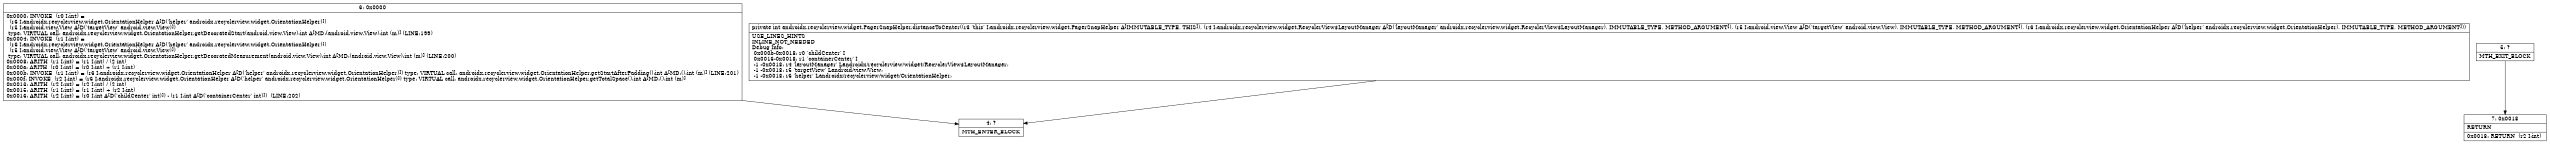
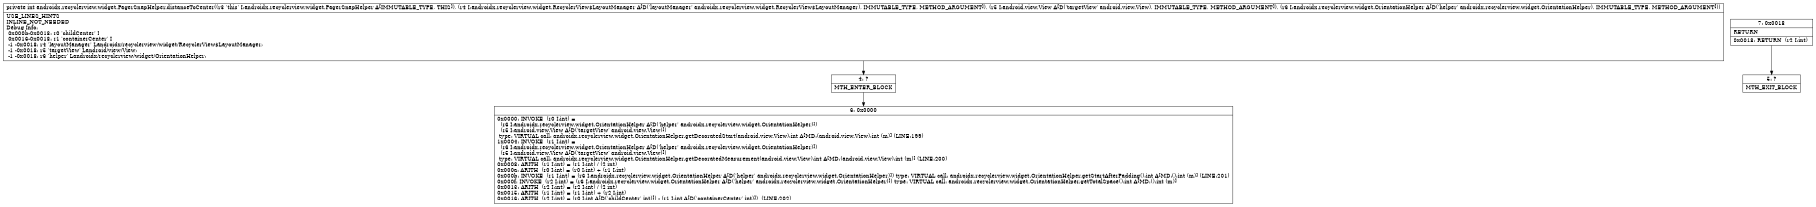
node "6: 0x0000": text "0x0004: INVOKE  (r1 I:int) =" -> "1x0004: INVOKE  (r1 I:int) ="
edge "5: ?" -> "7: 0x0018": reversed
edge "6: 0x0000" -> "4: ?": reversed
